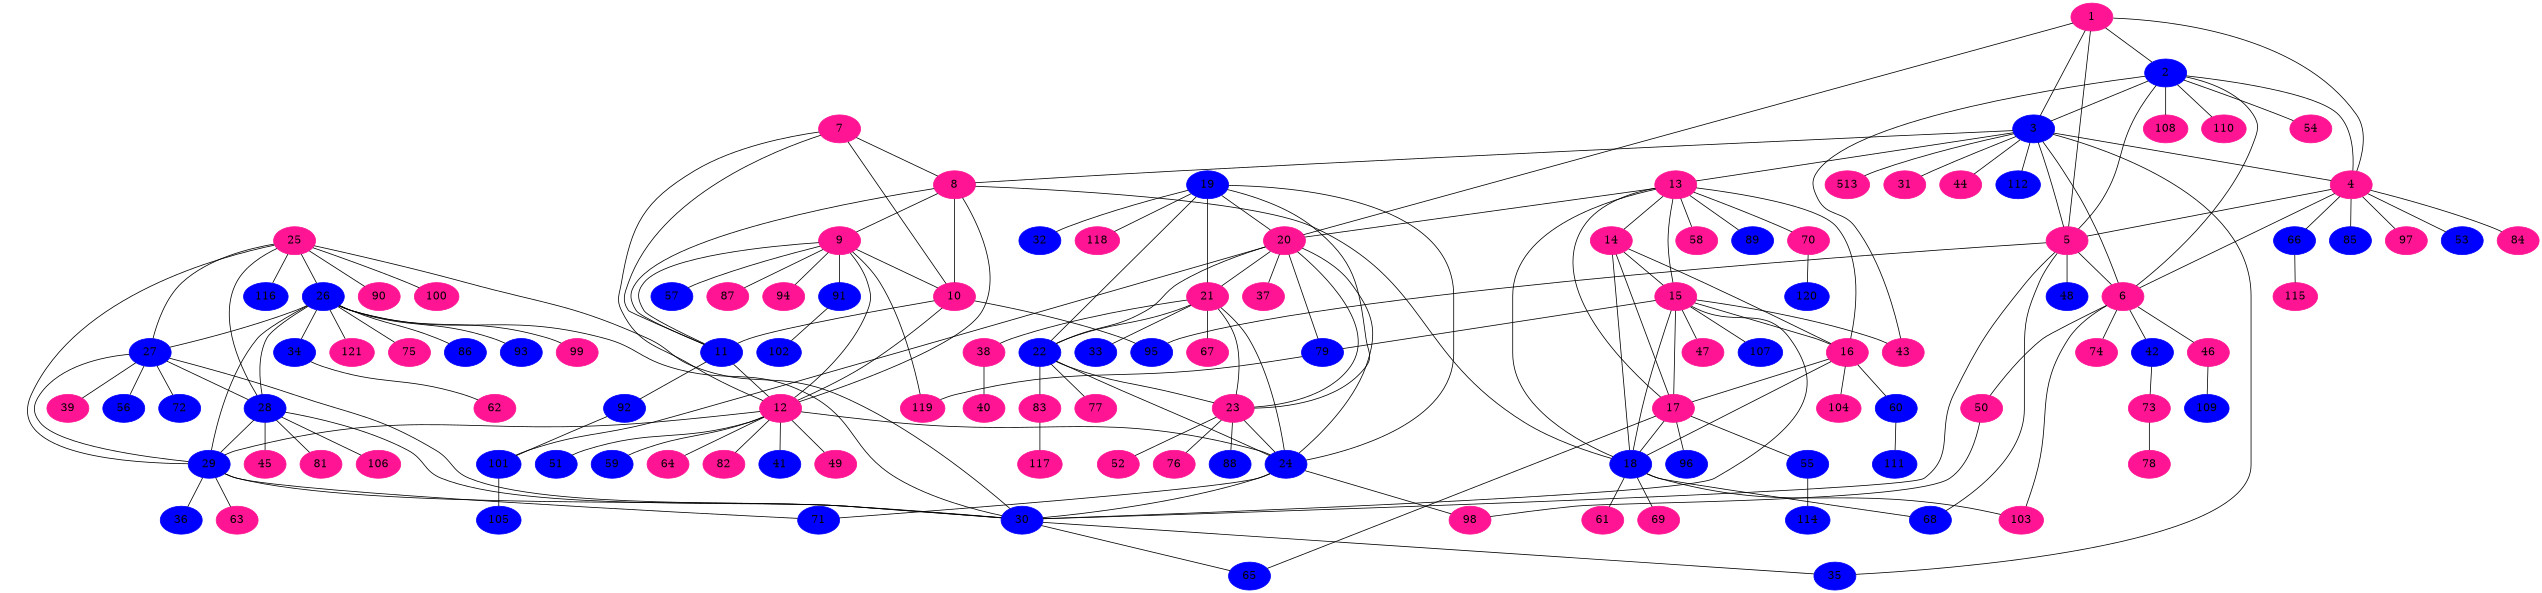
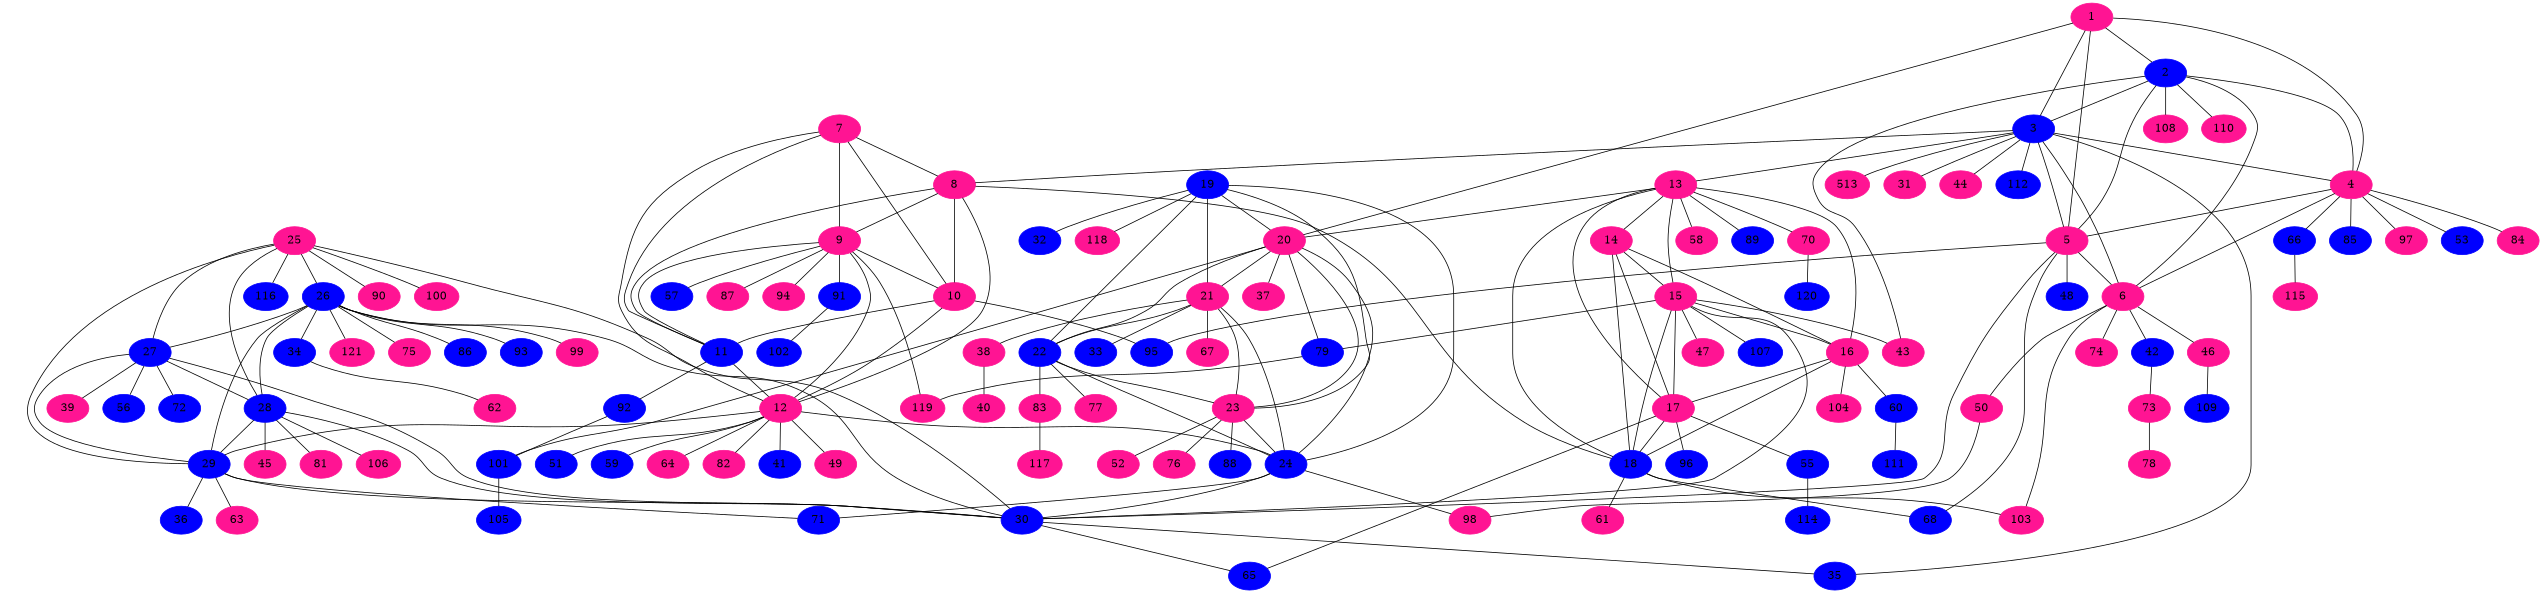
node "54": removed
edge "7" -- "9": added
node "69": removed
